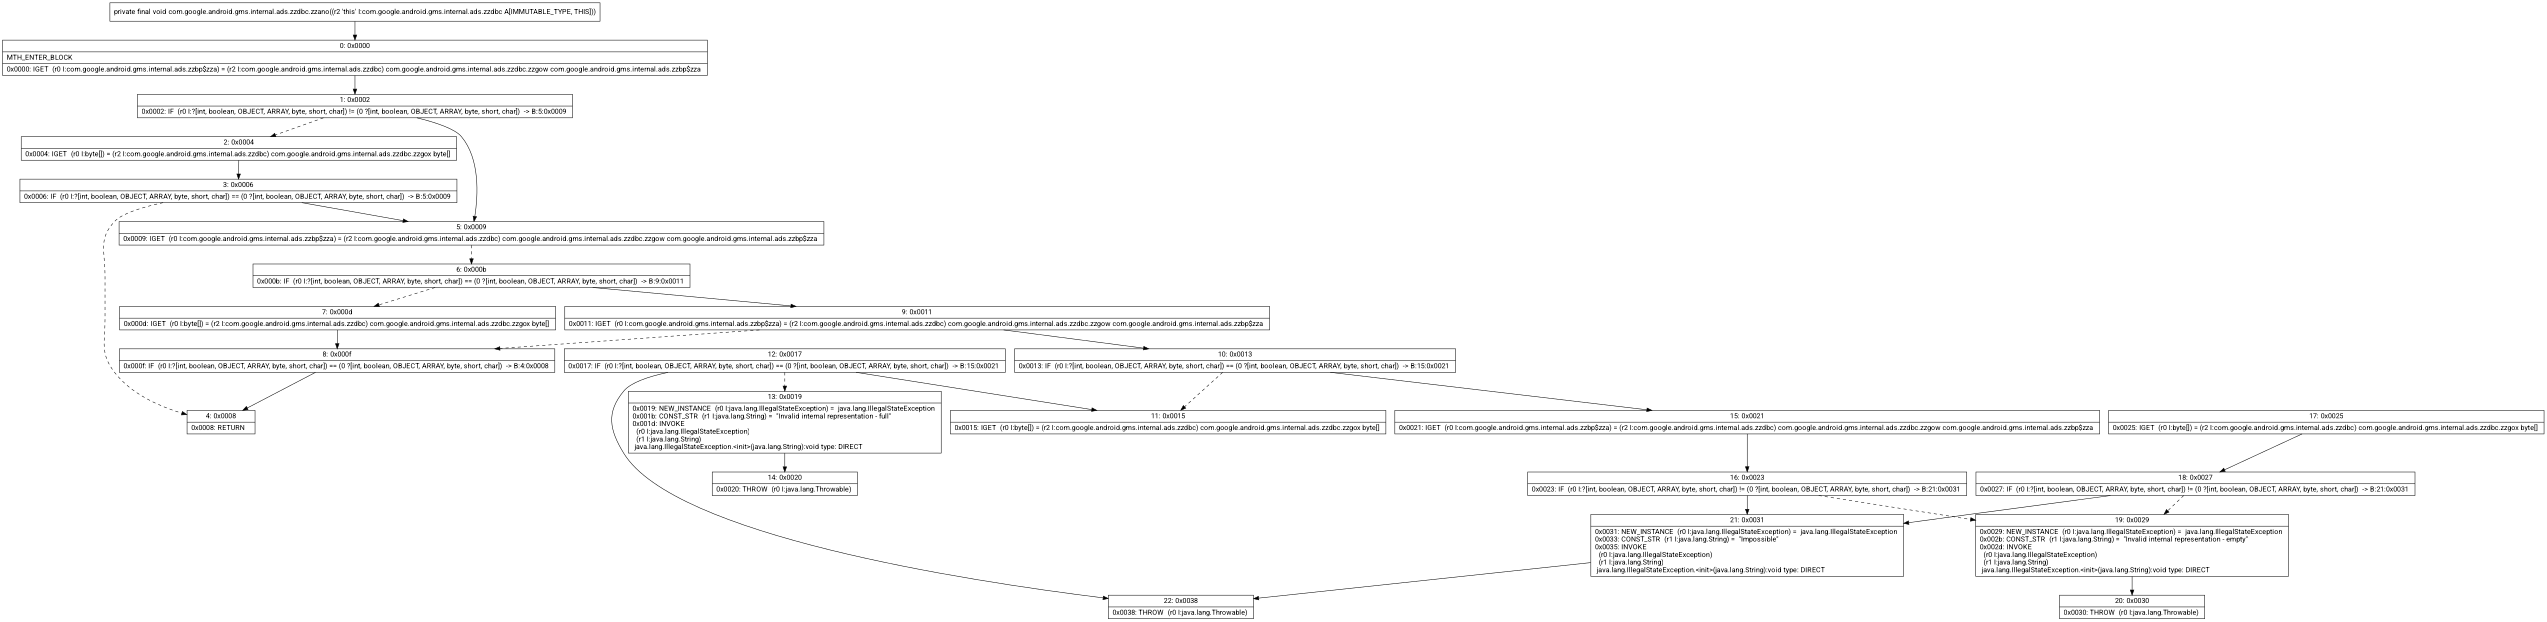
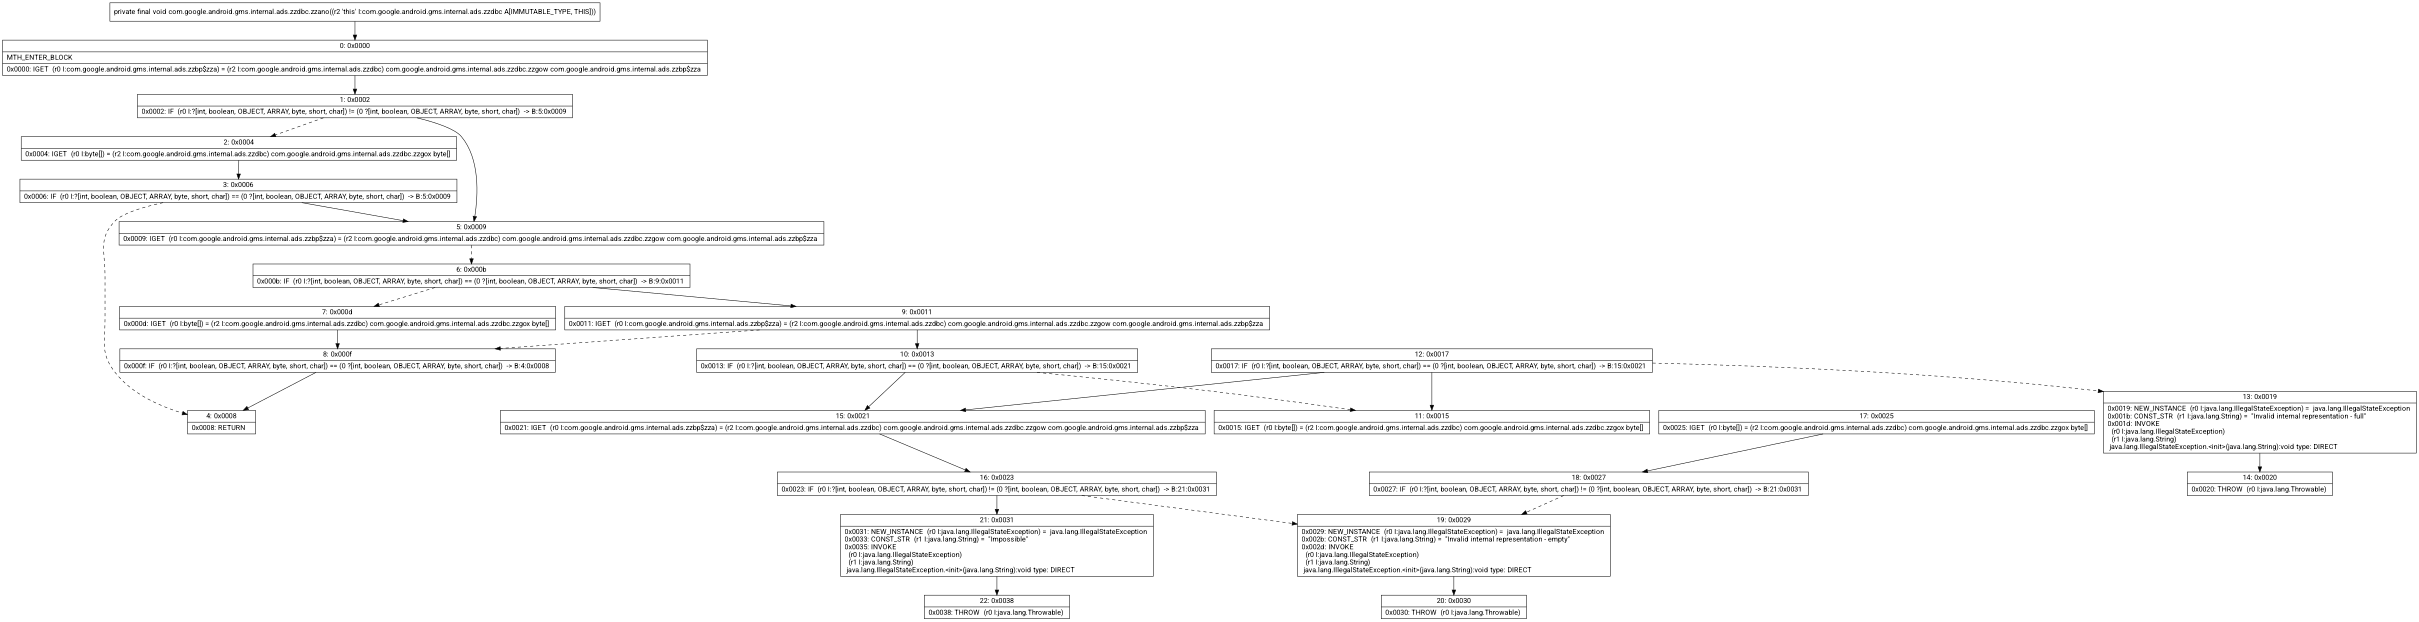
edge "18: 0x0027" -> "21: 0x0031": removed
edge "12: 0x0017" -> "22: 0x0038": now "12: 0x0017" -> "15: 0x0021"
